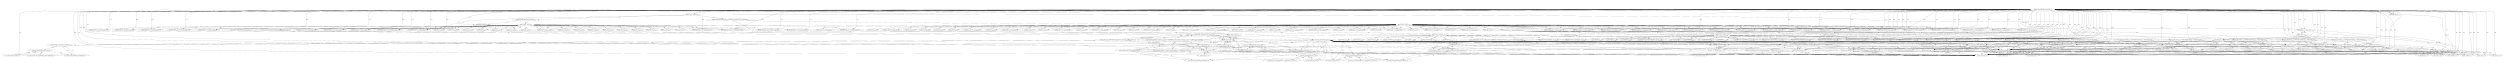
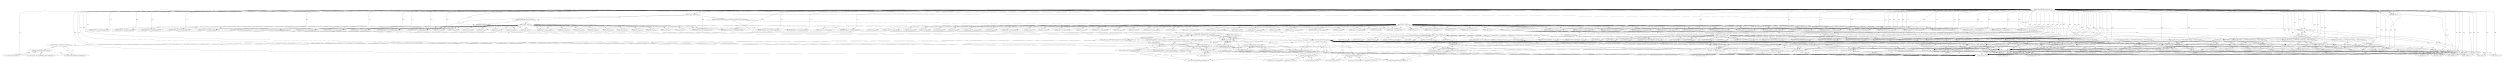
node "(IDENTIFIER,tag,tag == TIFFTAG_JPEGTABLES)": removed
